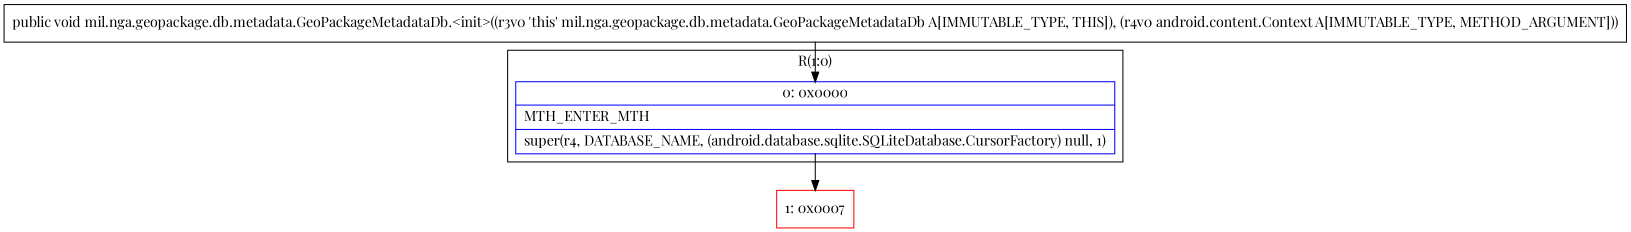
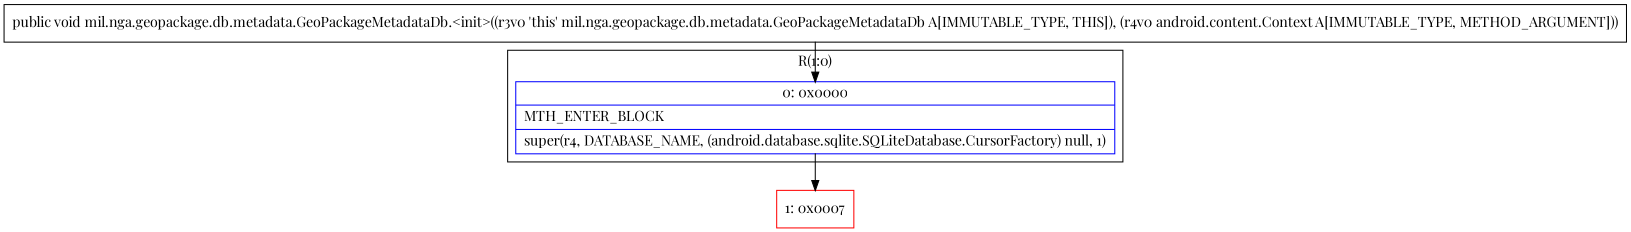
node "0: 0x0000": text "MTH_ENTER_MTH" -> "MTH_ENTER_BLOCK"
